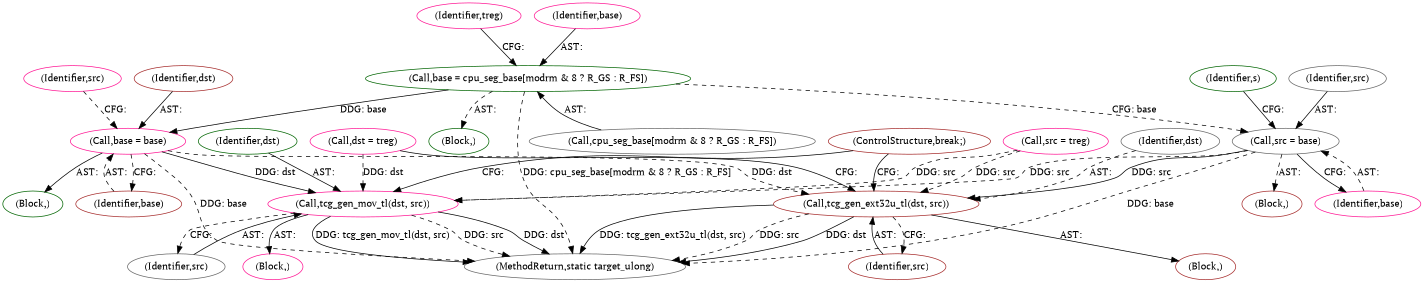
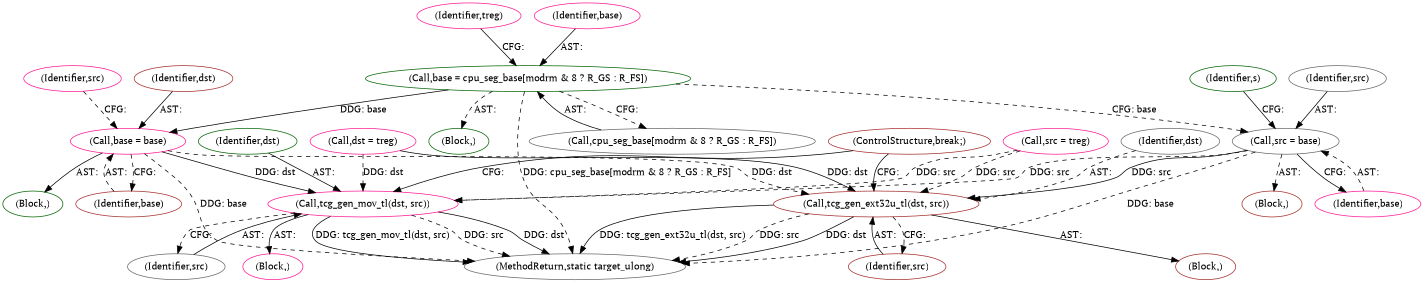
edge "(Call,base = cpu_seg_base[modrm & 8 ? R_GS : R_FS])" -> "(Call,cpu_seg_base[modrm & 8 ? R_GS : R_FS])": added, label "CFG:"
edge "(Call,dst = treg)" -> "(Call,tcg_gen_ext32u_tl(dst, src))": label "CFG: " -> "DDG: dst"
